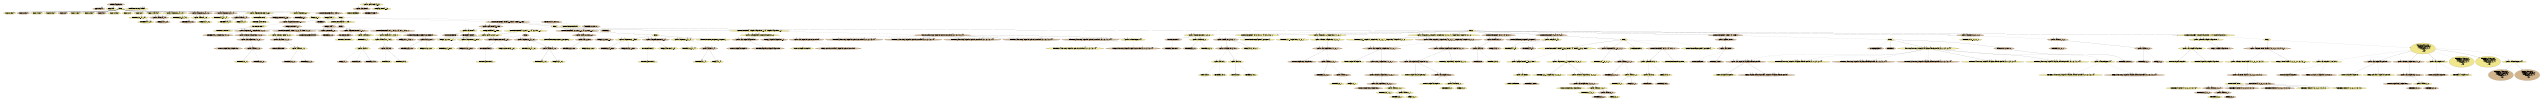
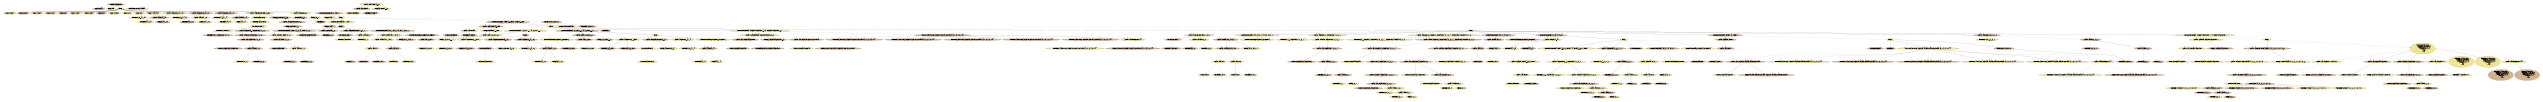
node "(IDENTIFIER,v6,v6 & 0x101)": removed
